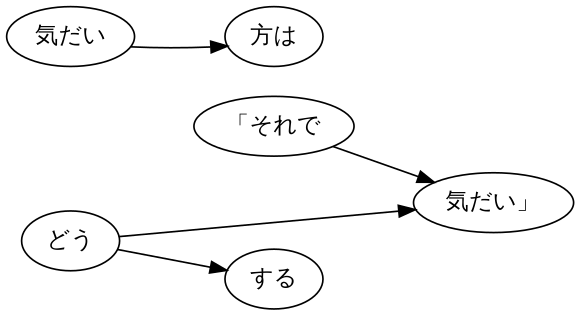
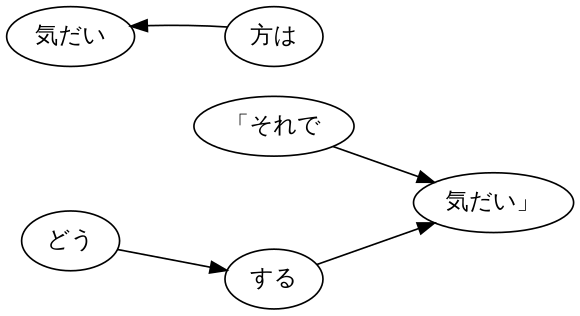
edge "気だい" -> "方は": reversed
edge "どう" -> "気だい」": now "する" -> "気だい」"
